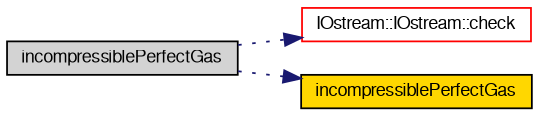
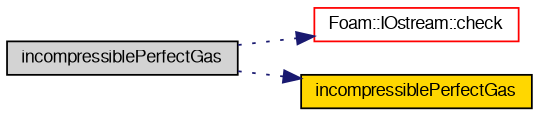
node "IOstream::IOstream::check": label "IOstream::IOstream::check" -> "Foam::IOstream::check"
